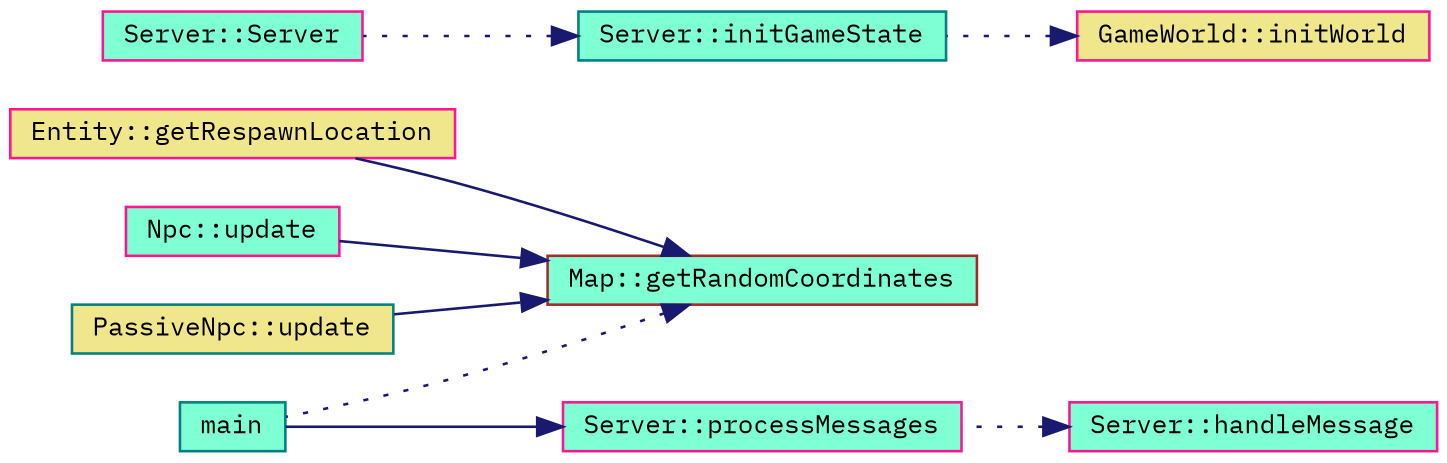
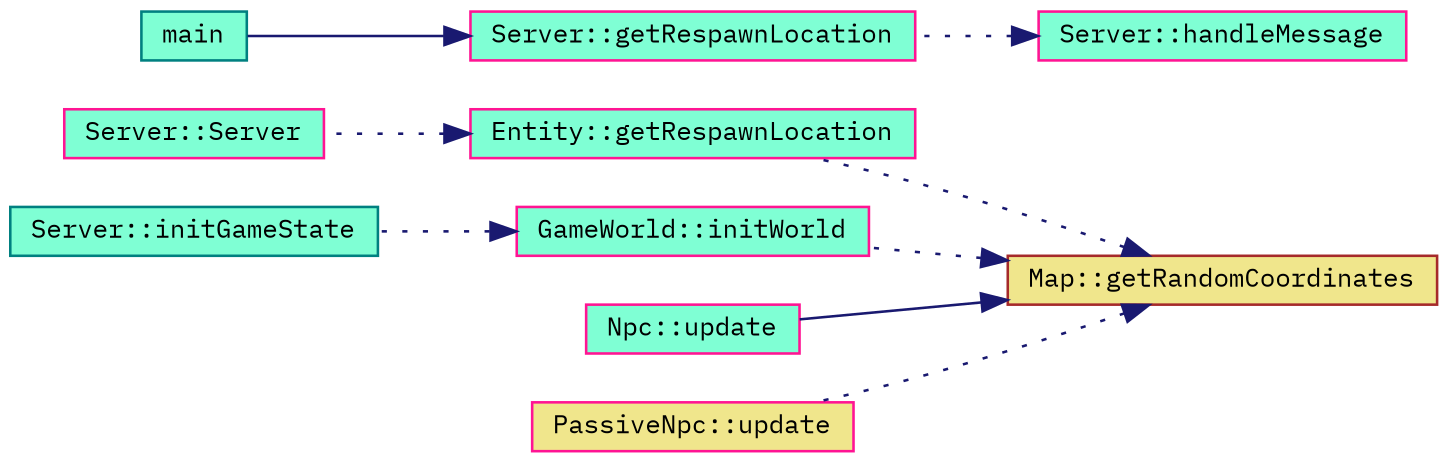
edge "Server::Server" -> "Server::initGameState": now "Server::Server" -> "Entity::getRespawnLocation"
node "GameWorld::initWorld": fillcolor khaki -> aquamarine
node "Entity::getRespawnLocation": fillcolor khaki -> aquamarine
edge "Entity::getRespawnLocation" -> "Map::getRandomCoordinates": style solid -> dotted
node "Map::getRandomCoordinates": fillcolor aquamarine -> khaki
edge "PassiveNpc::update" -> "Map::getRandomCoordinates": style solid -> dotted
node "PassiveNpc::update": color teal -> deeppink
edge "main" -> "Map::getRandomCoordinates": now "GameWorld::initWorld" -> "Map::getRandomCoordinates"
node "Server::processMessages": label "Server::processMessages" -> "Server::getRespawnLocation"
